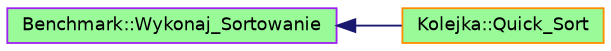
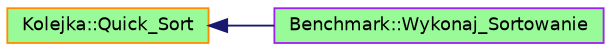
edge "Kolejka::Quick_Sort" -> "Benchmark::Wykonaj_Sortowanie": reversed
